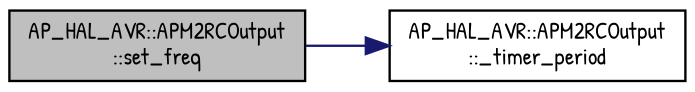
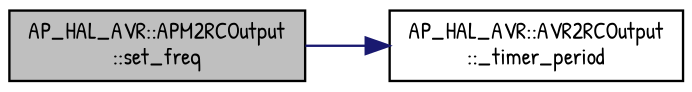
node "AP_HAL_AVR::APM2RCOutput ::_timer_period": label "AP_HAL_AVR::APM2RCOutput ::_timer_period" -> "AP_HAL_AVR::AVR2RCOutput ::_timer_period"
